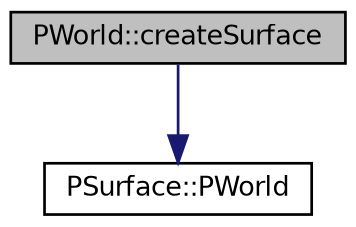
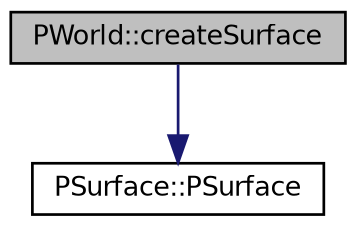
node "PSurface::PWorld": label "PSurface::PWorld" -> "PSurface::PSurface"
